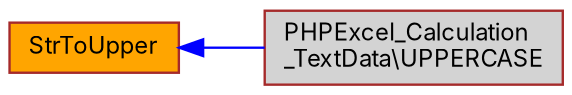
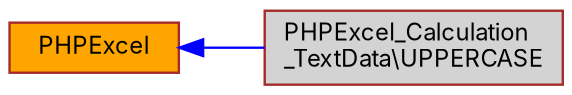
node "StrToUpper": label "StrToUpper" -> "PHPExcel"
